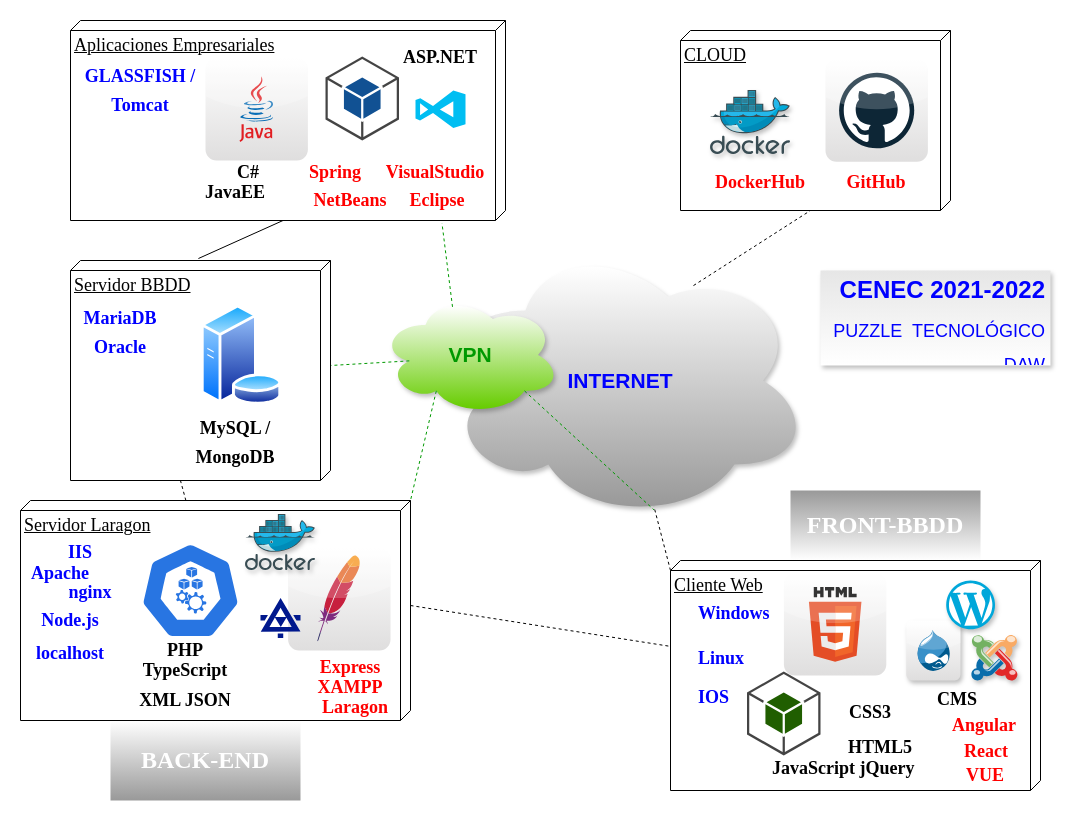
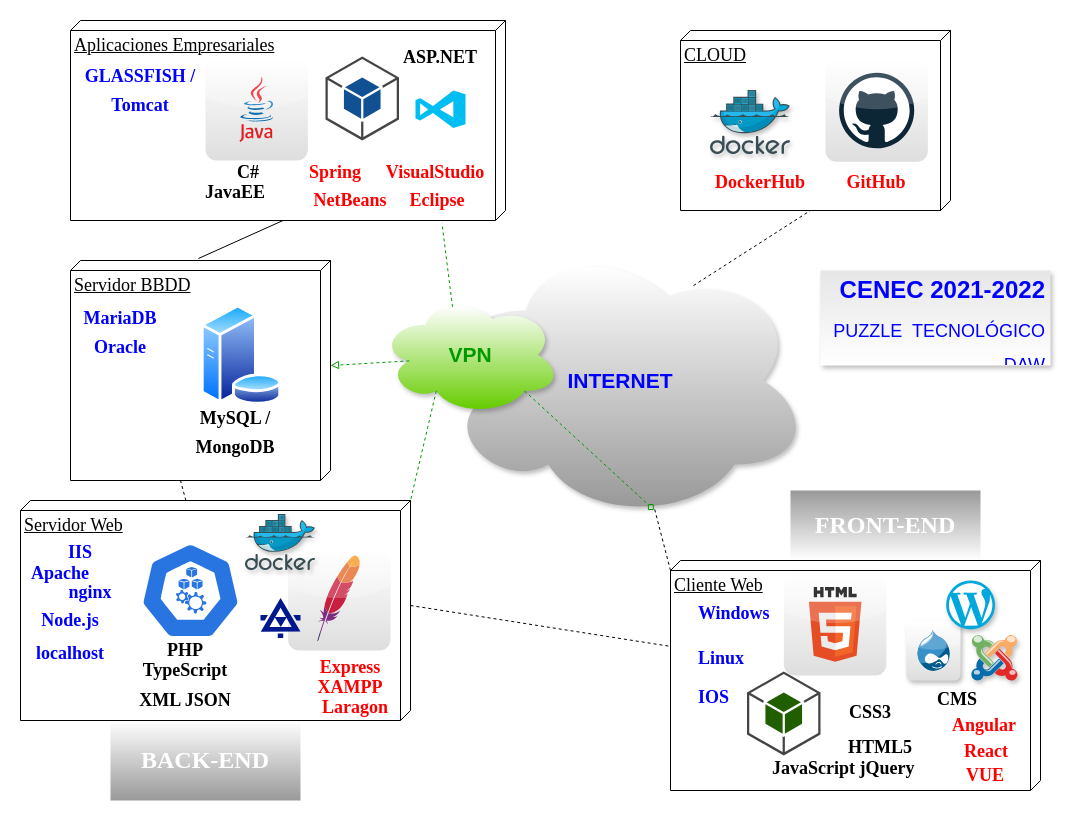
edge "VPN" -- "Servidor BBDD": arrowhead none -> block
node "MySQL / MongoDB": moved (236, 441) -> (236, 431)
edge "VPN" -- "INTERNET": arrowhead none -> diamond
node "Servidor Laragon": label "Servidor Laragon" -> "Servidor Web"
node "FRONT-BBDD": label "FRONT-BBDD" -> "FRONT-END"
